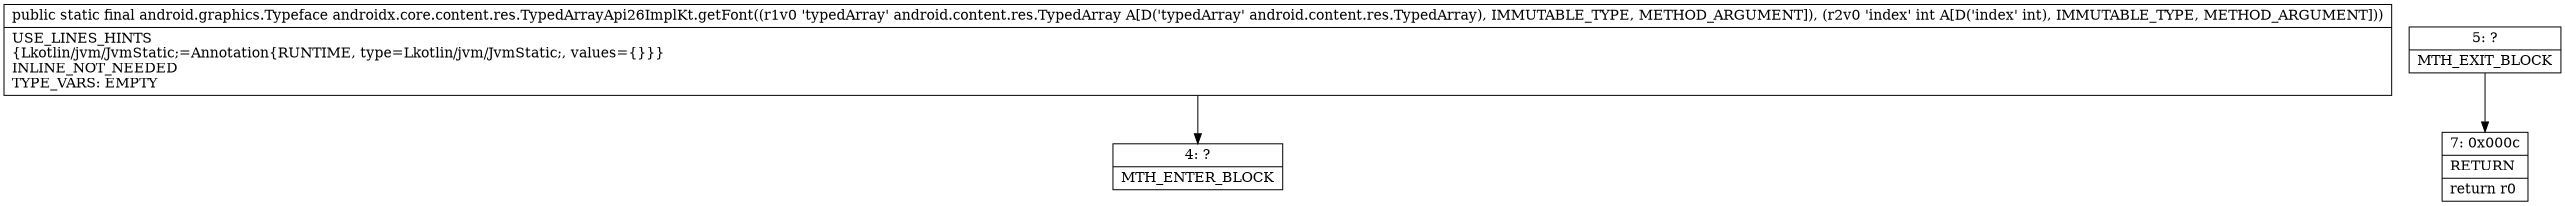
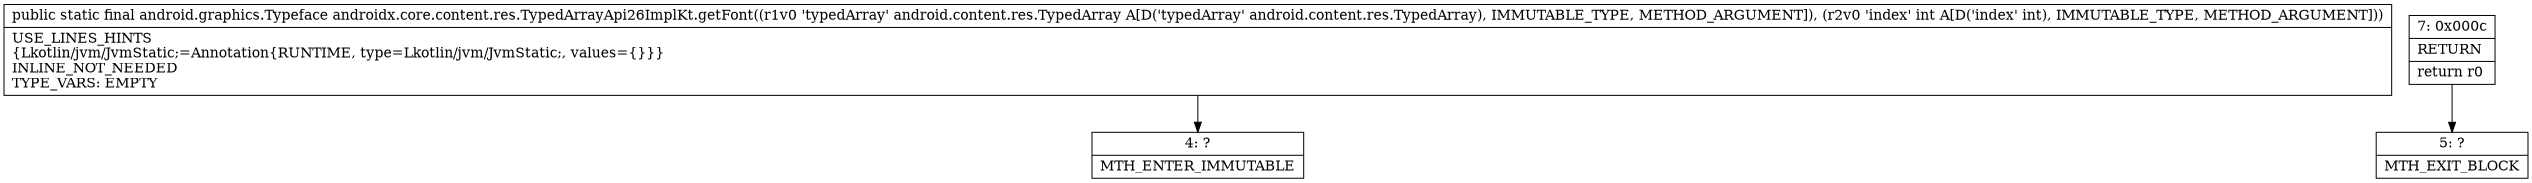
edge "5: ?" -> "7: 0x000c": reversed
node "4: ?": text "MTH_ENTER_BLOCK" -> "MTH_ENTER_IMMUTABLE"
